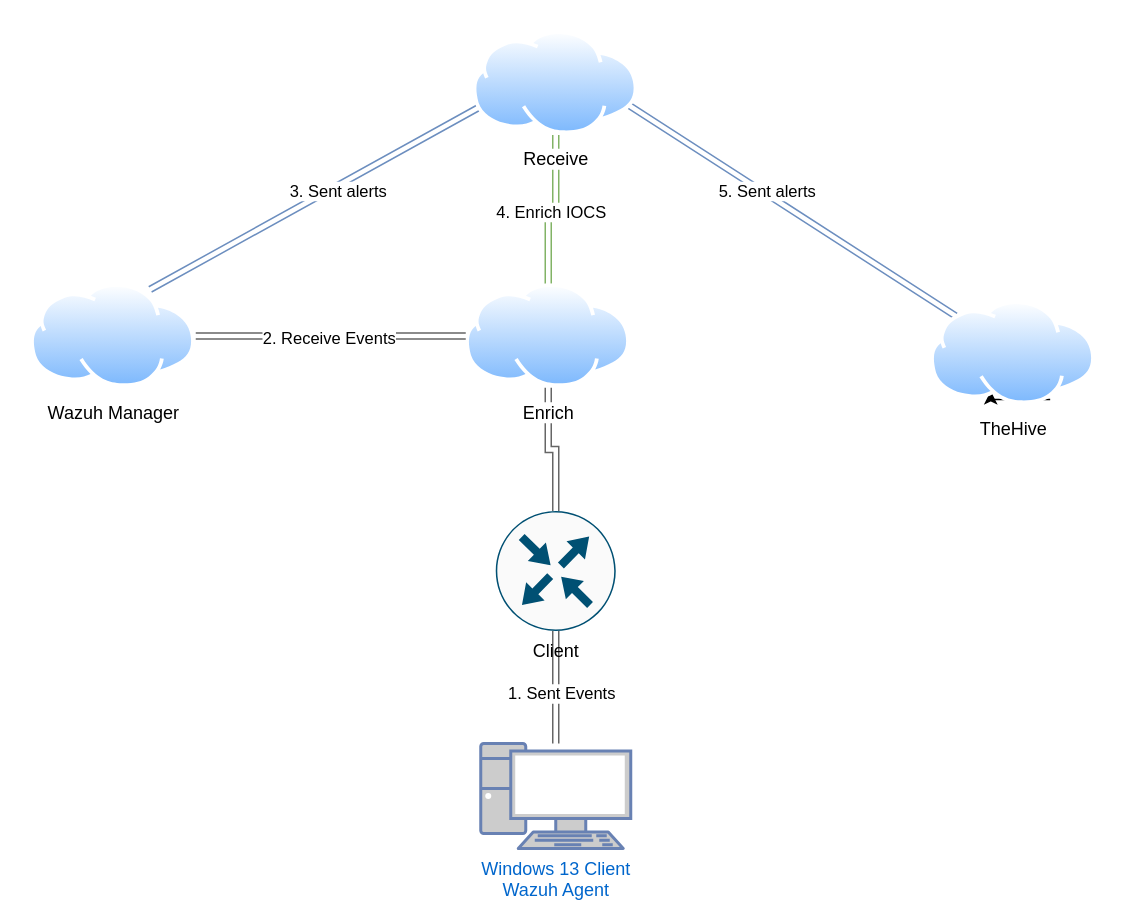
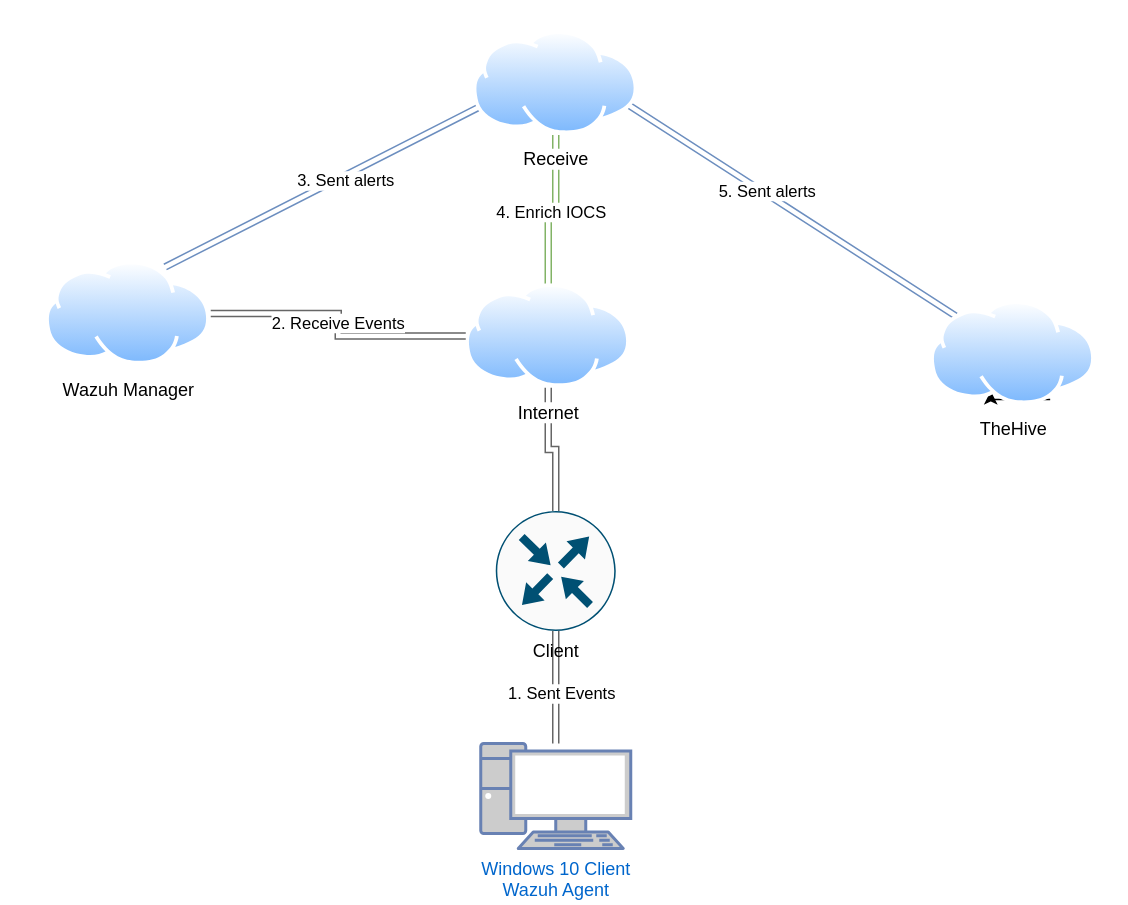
node "Wazuh Manager": moved (113, 336) -> (128, 313)
node "Enrich": label "Enrich" -> "Internet"
node "Windows 13 Client Wazuh Agent": label "Windows 13 Client Wazuh Agent" -> "Windows 10 Client Wazuh Agent"
